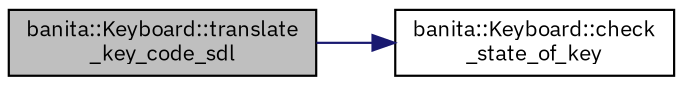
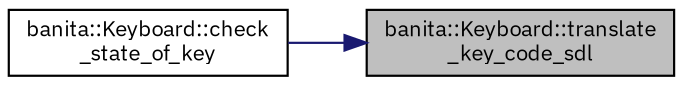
edge "banita::Keyboard::translate _key_code_sdl" -> "banita::Keyboard::check _state_of_key": reversed
